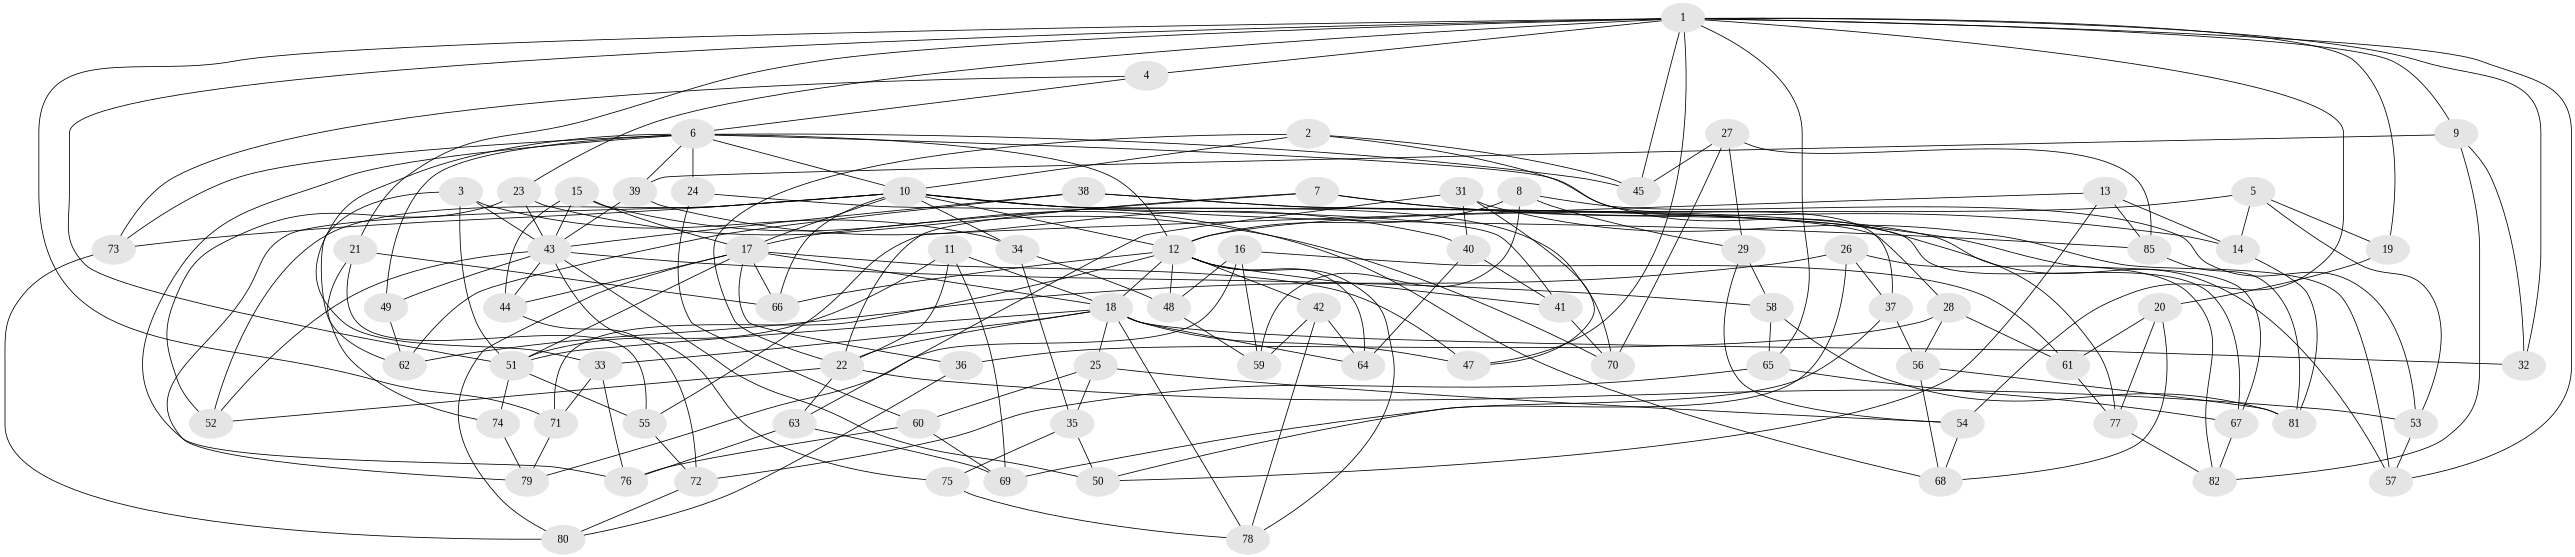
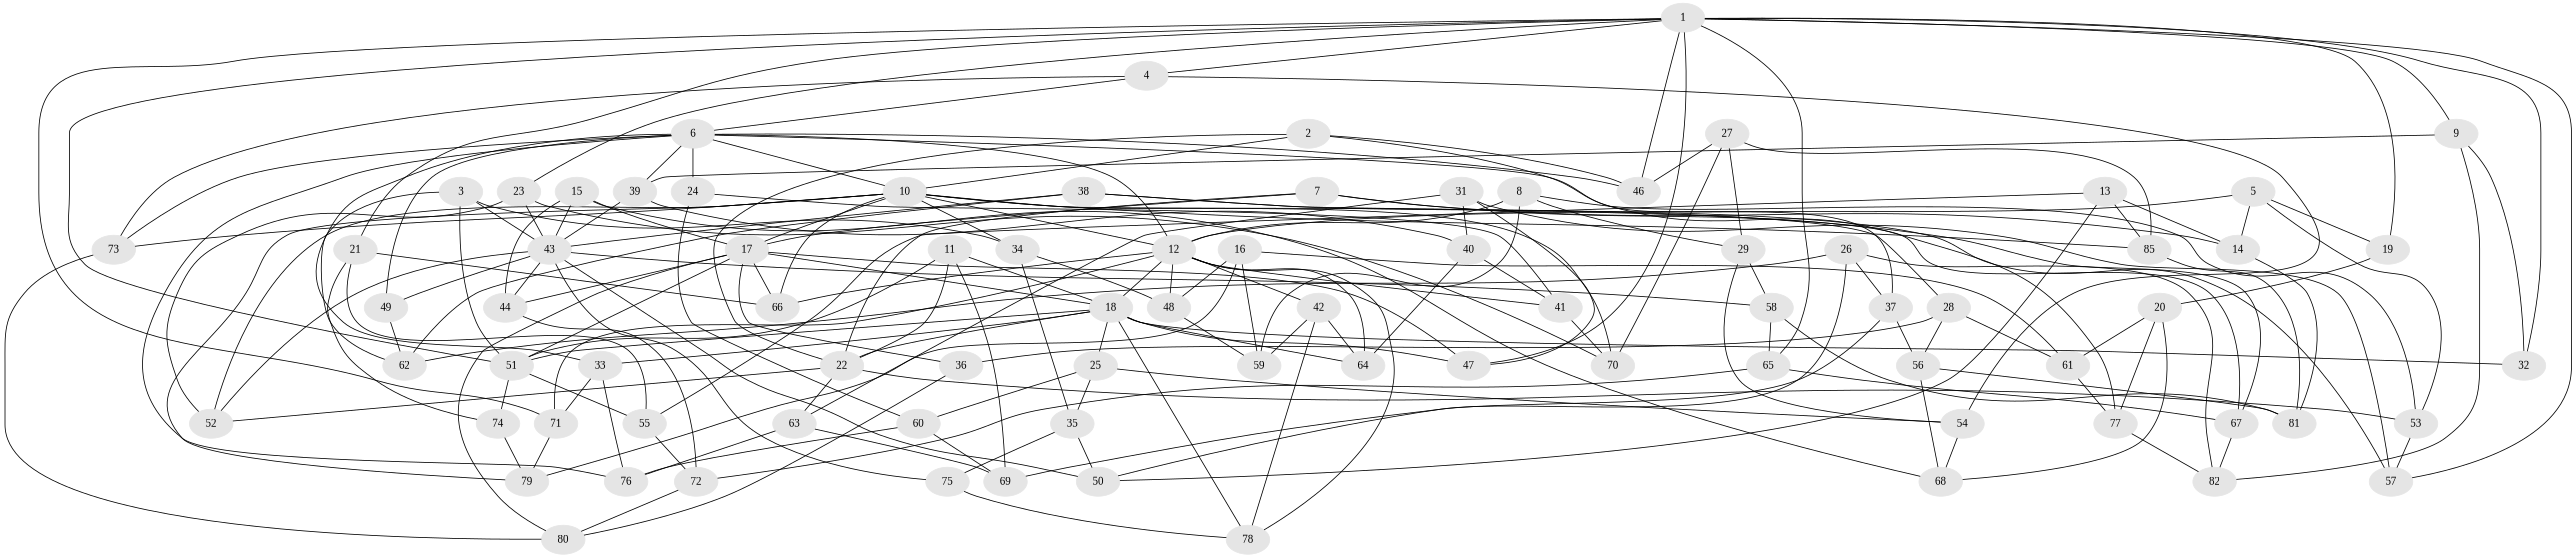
edge "1" -- "54": now "4" -- "54"
node "45": label "45" -> "46"
